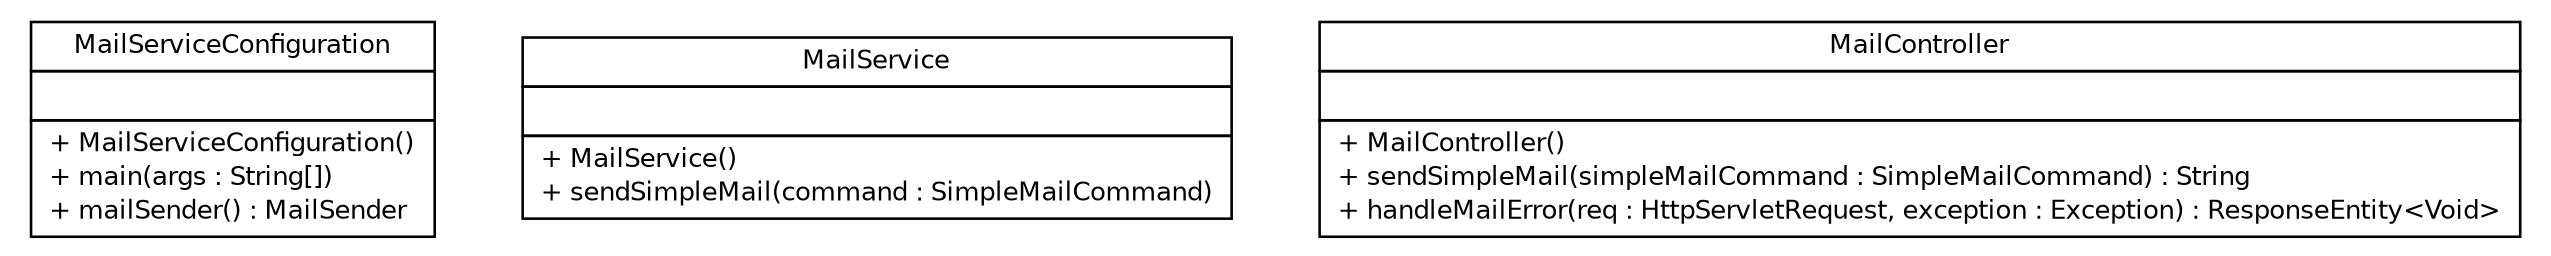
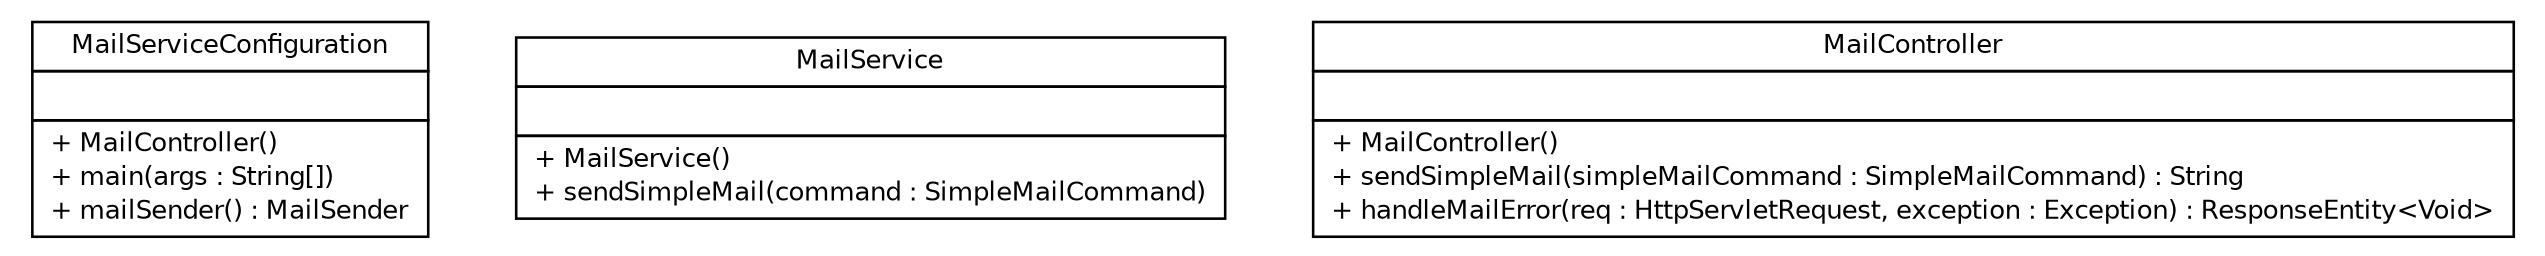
node "MailServiceConfiguration": text "+ MailServiceConfiguration()" -> "+ MailController()"
